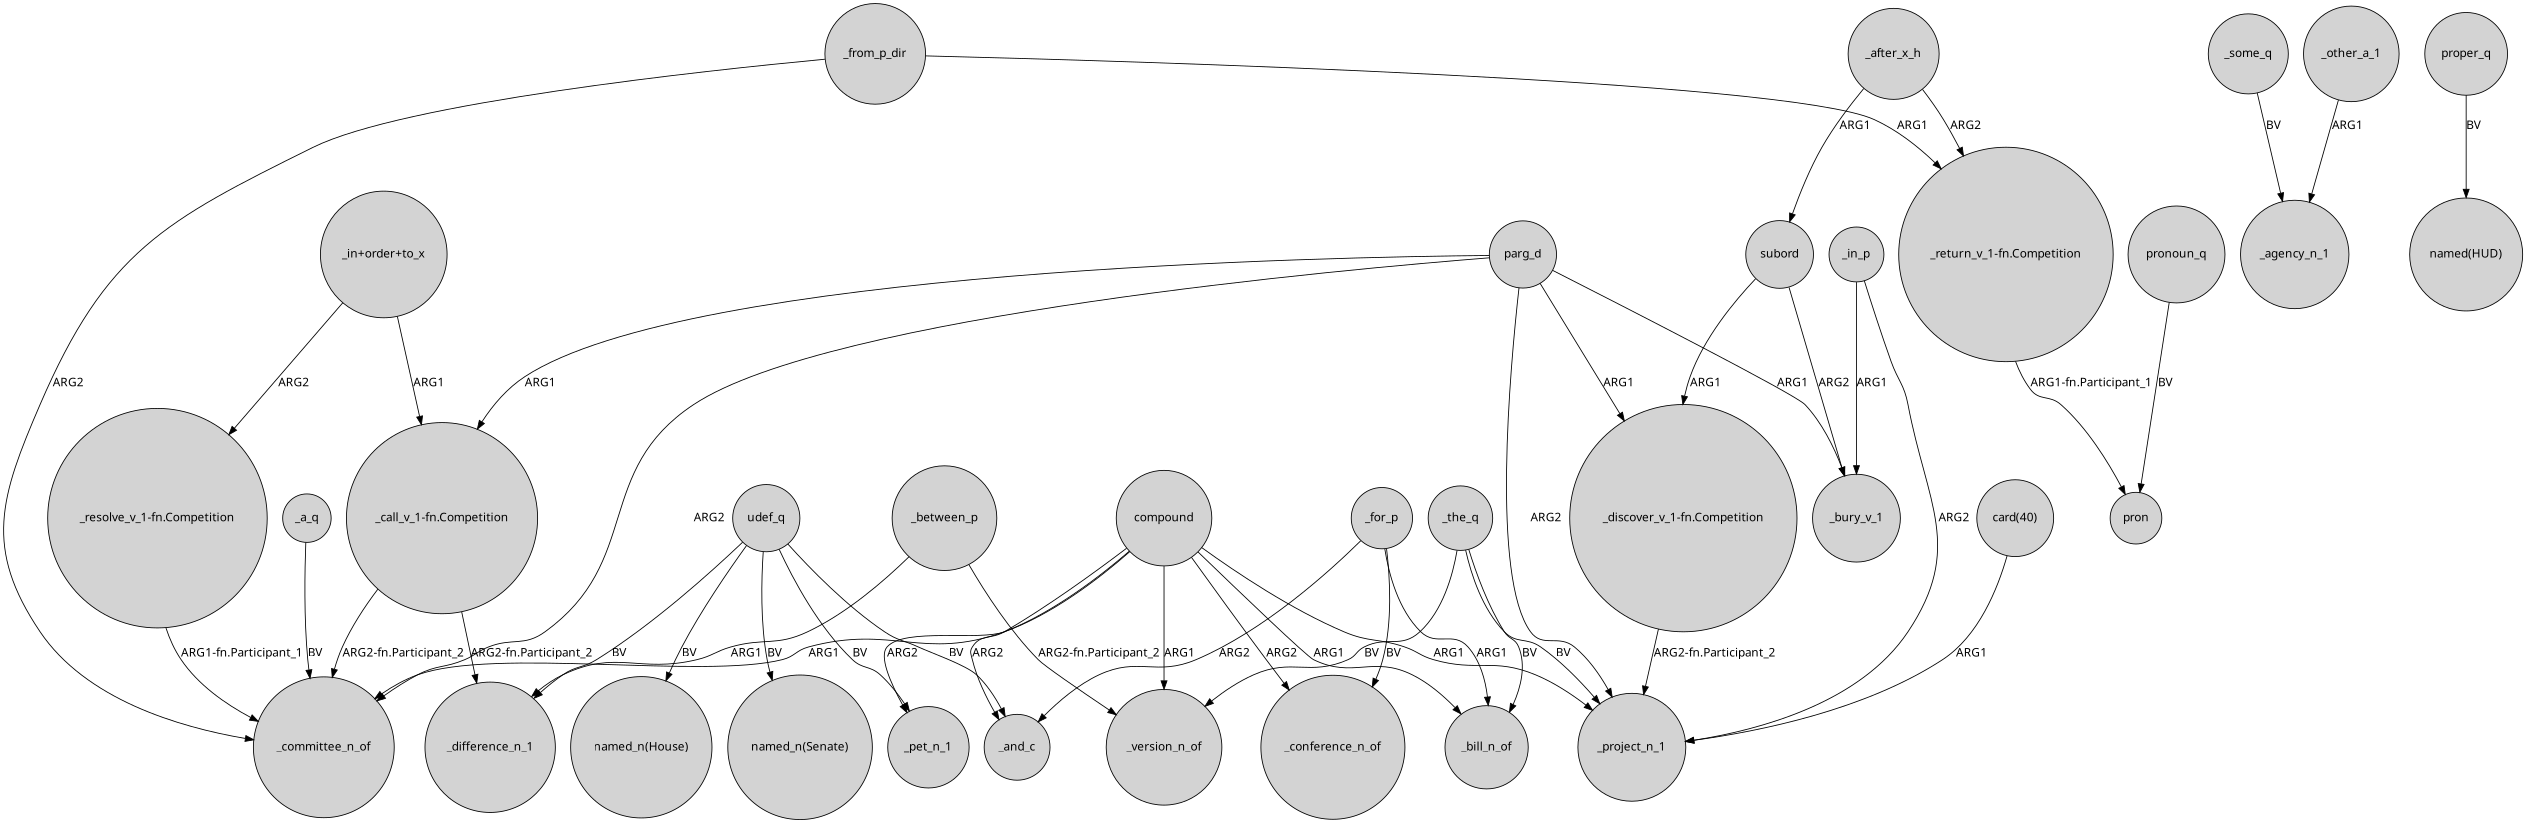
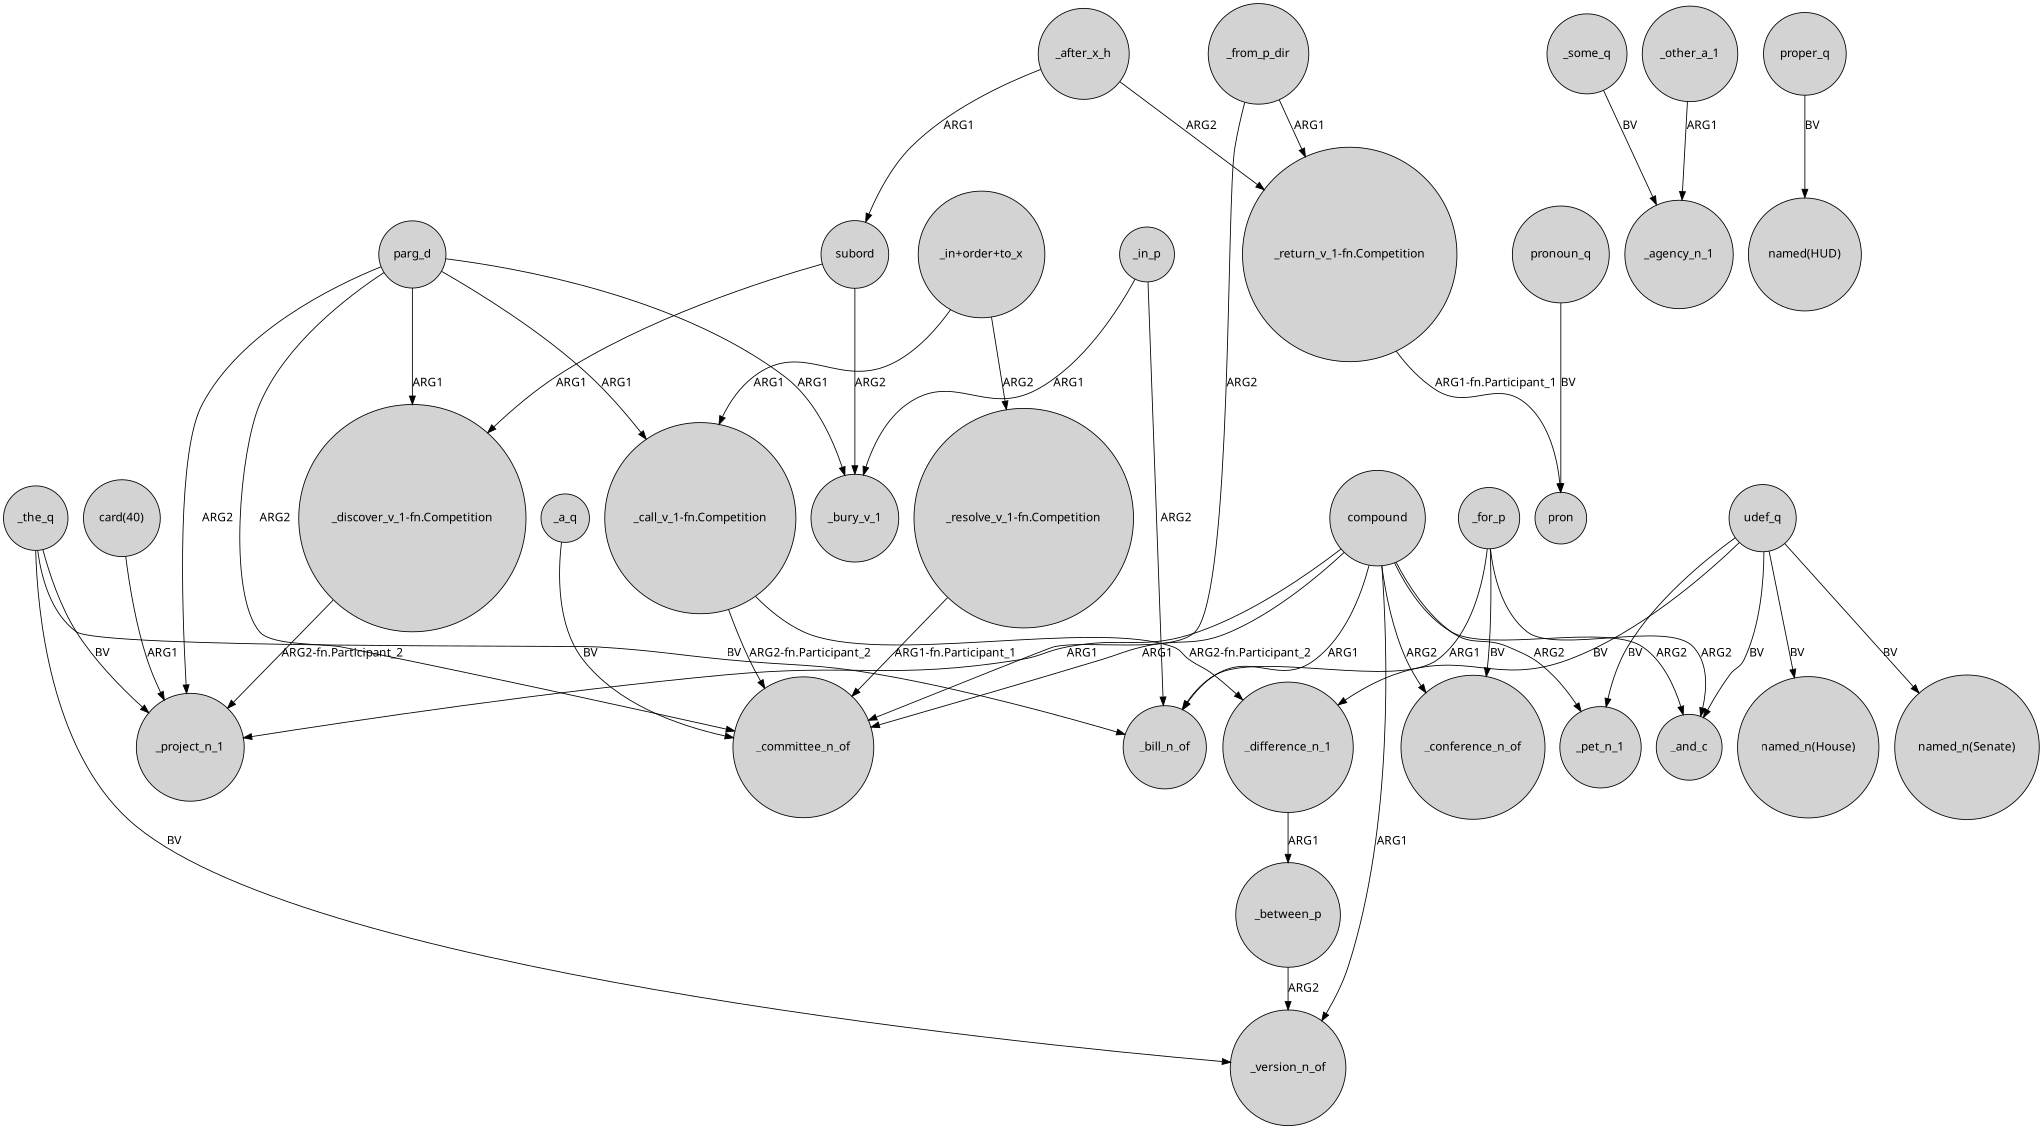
edge "_in_p" -> "_project_n_1": now "_in_p" -> "_bill_n_of"
edge "_between_p" -> "_difference_n_1": reversed
edge "_between_p" -> "_version_n_of": label "ARG2-fn.Participant_2" -> "ARG2"
